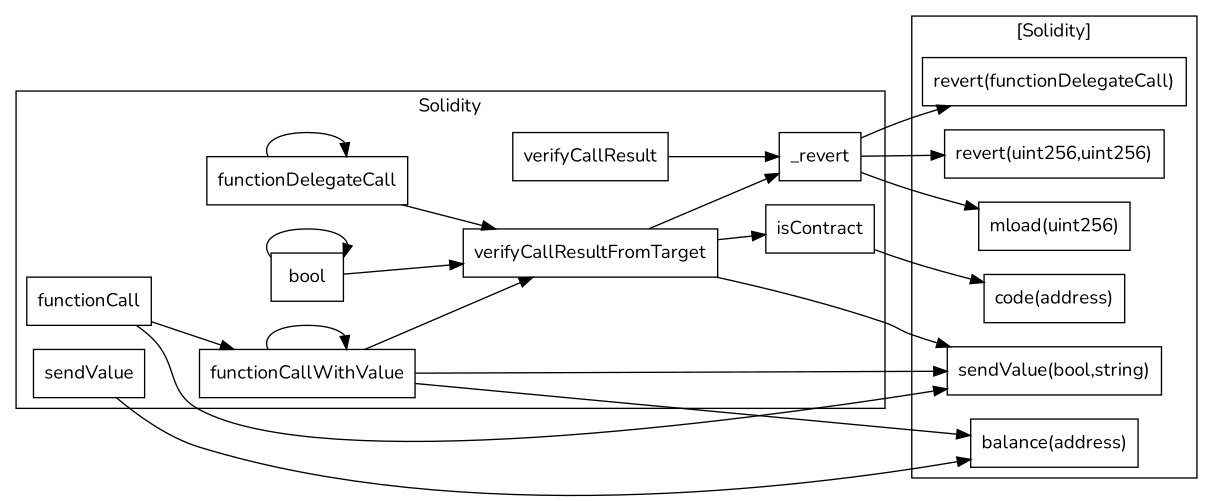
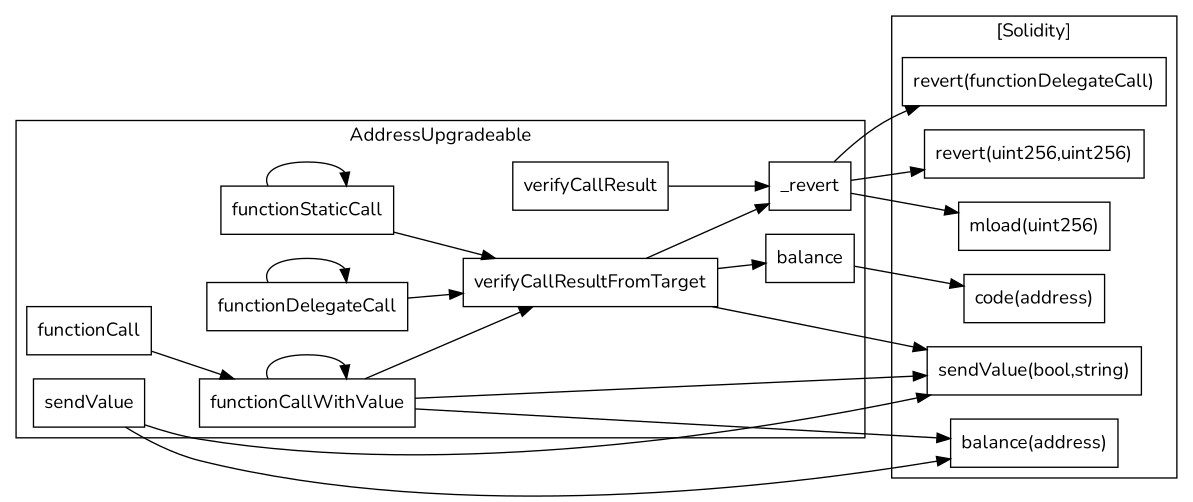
cluster "Solidity": label "Solidity" -> "AddressUpgradeable"
node "isContract": label "isContract" -> "balance"
node "bool": label "bool" -> "functionStaticCall"
edge "functionCall" -> "sendValue(bool,string)": now "sendValue" -> "sendValue(bool,string)"
